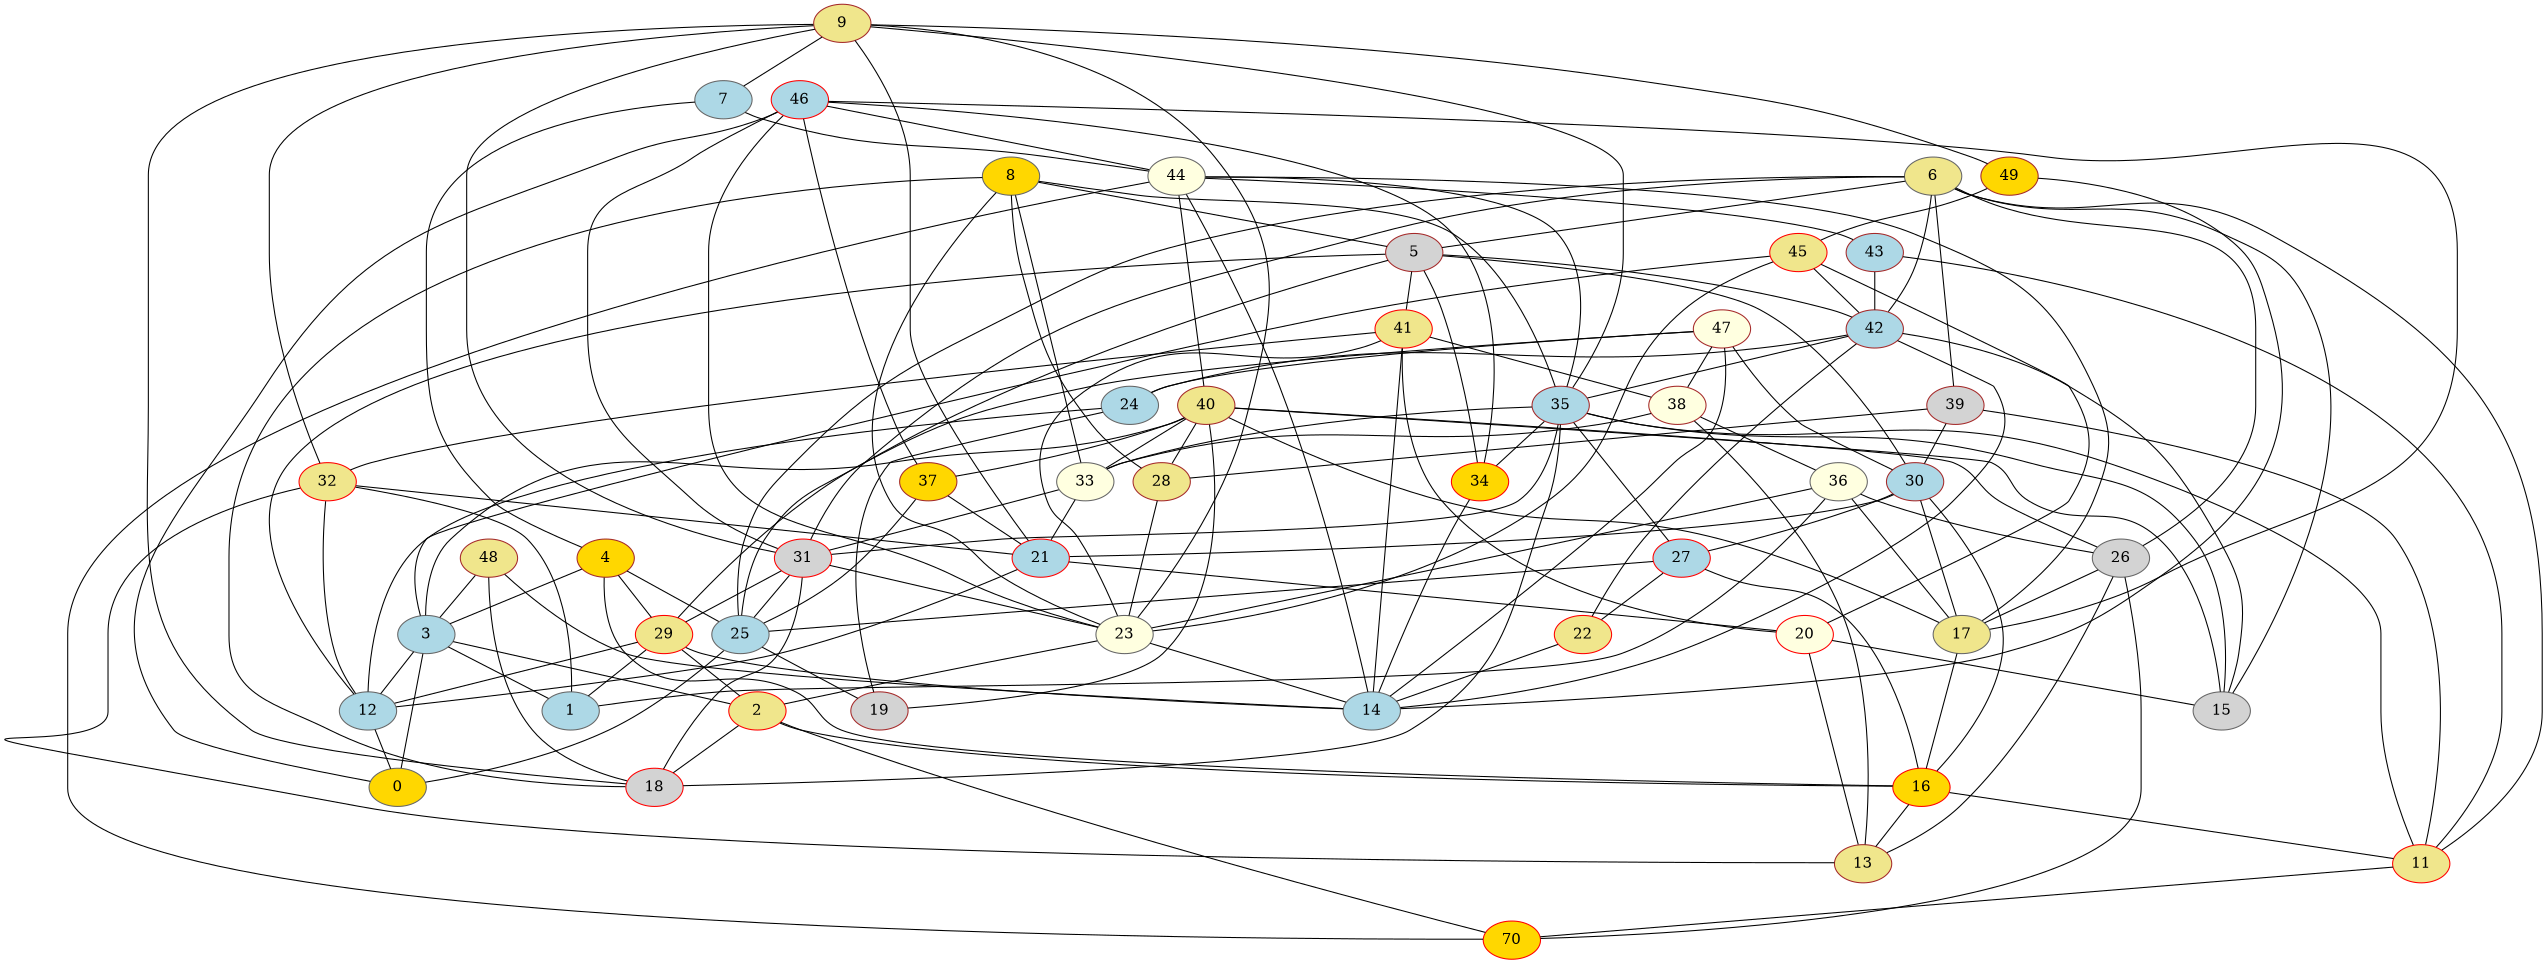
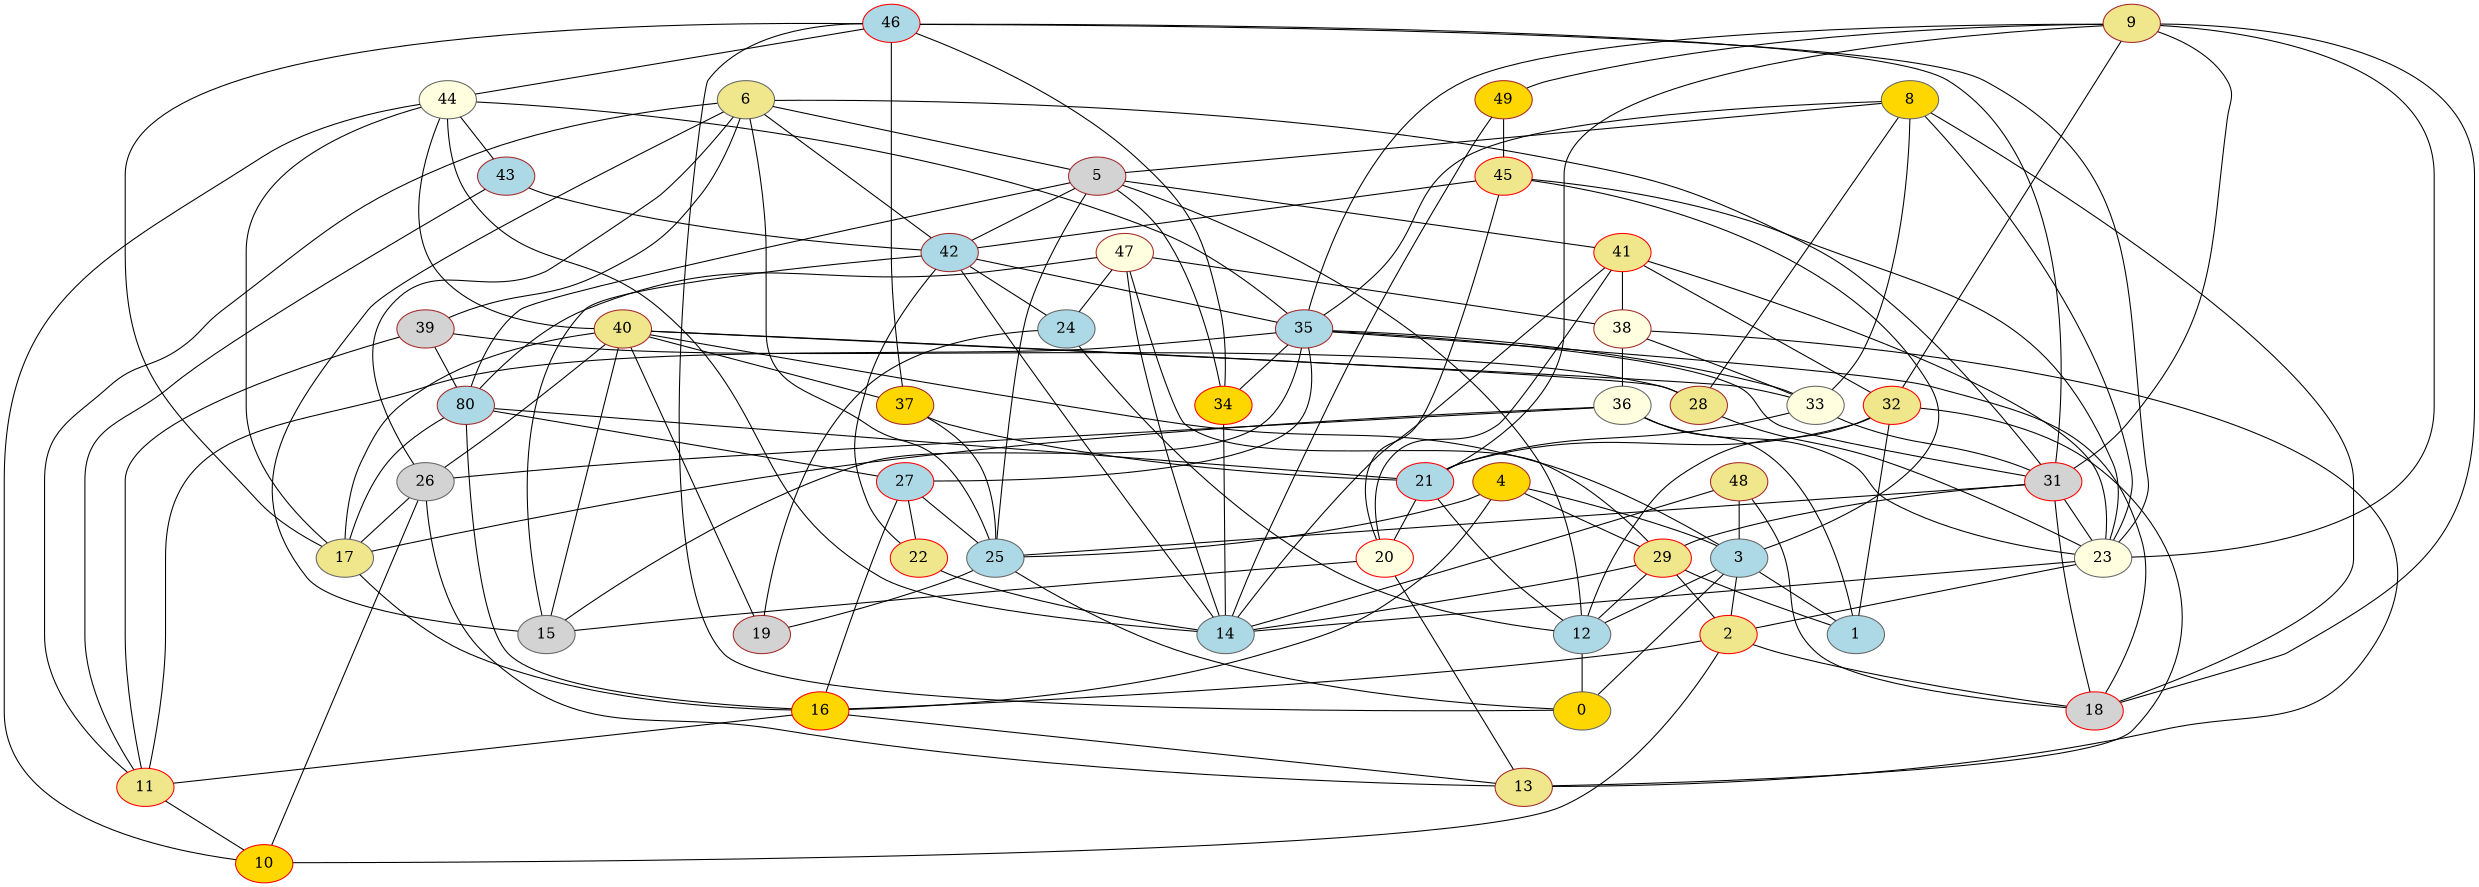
node "7": removed
node "30": label "30" -> "80"
node "70": label "70" -> "10"
